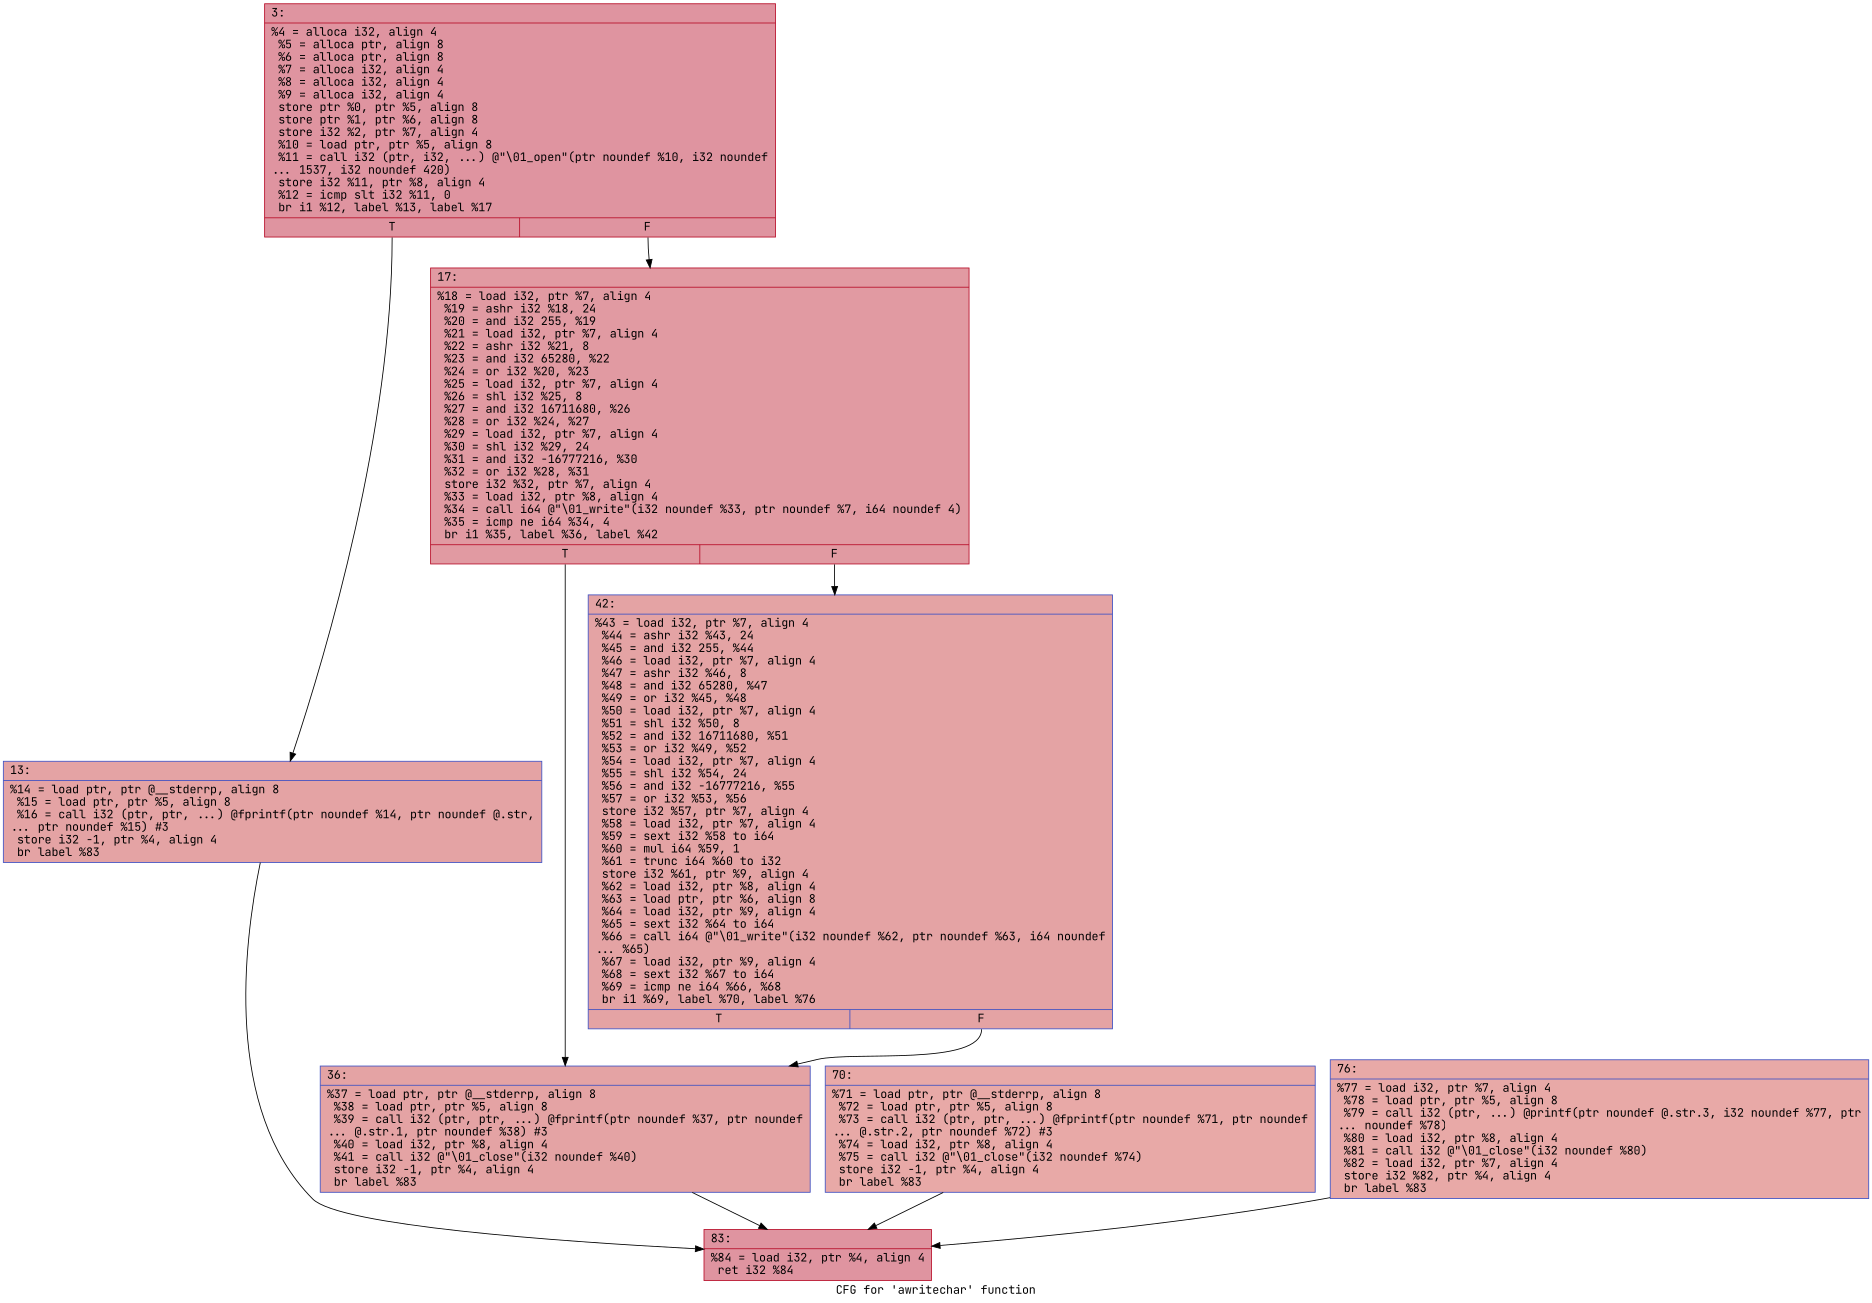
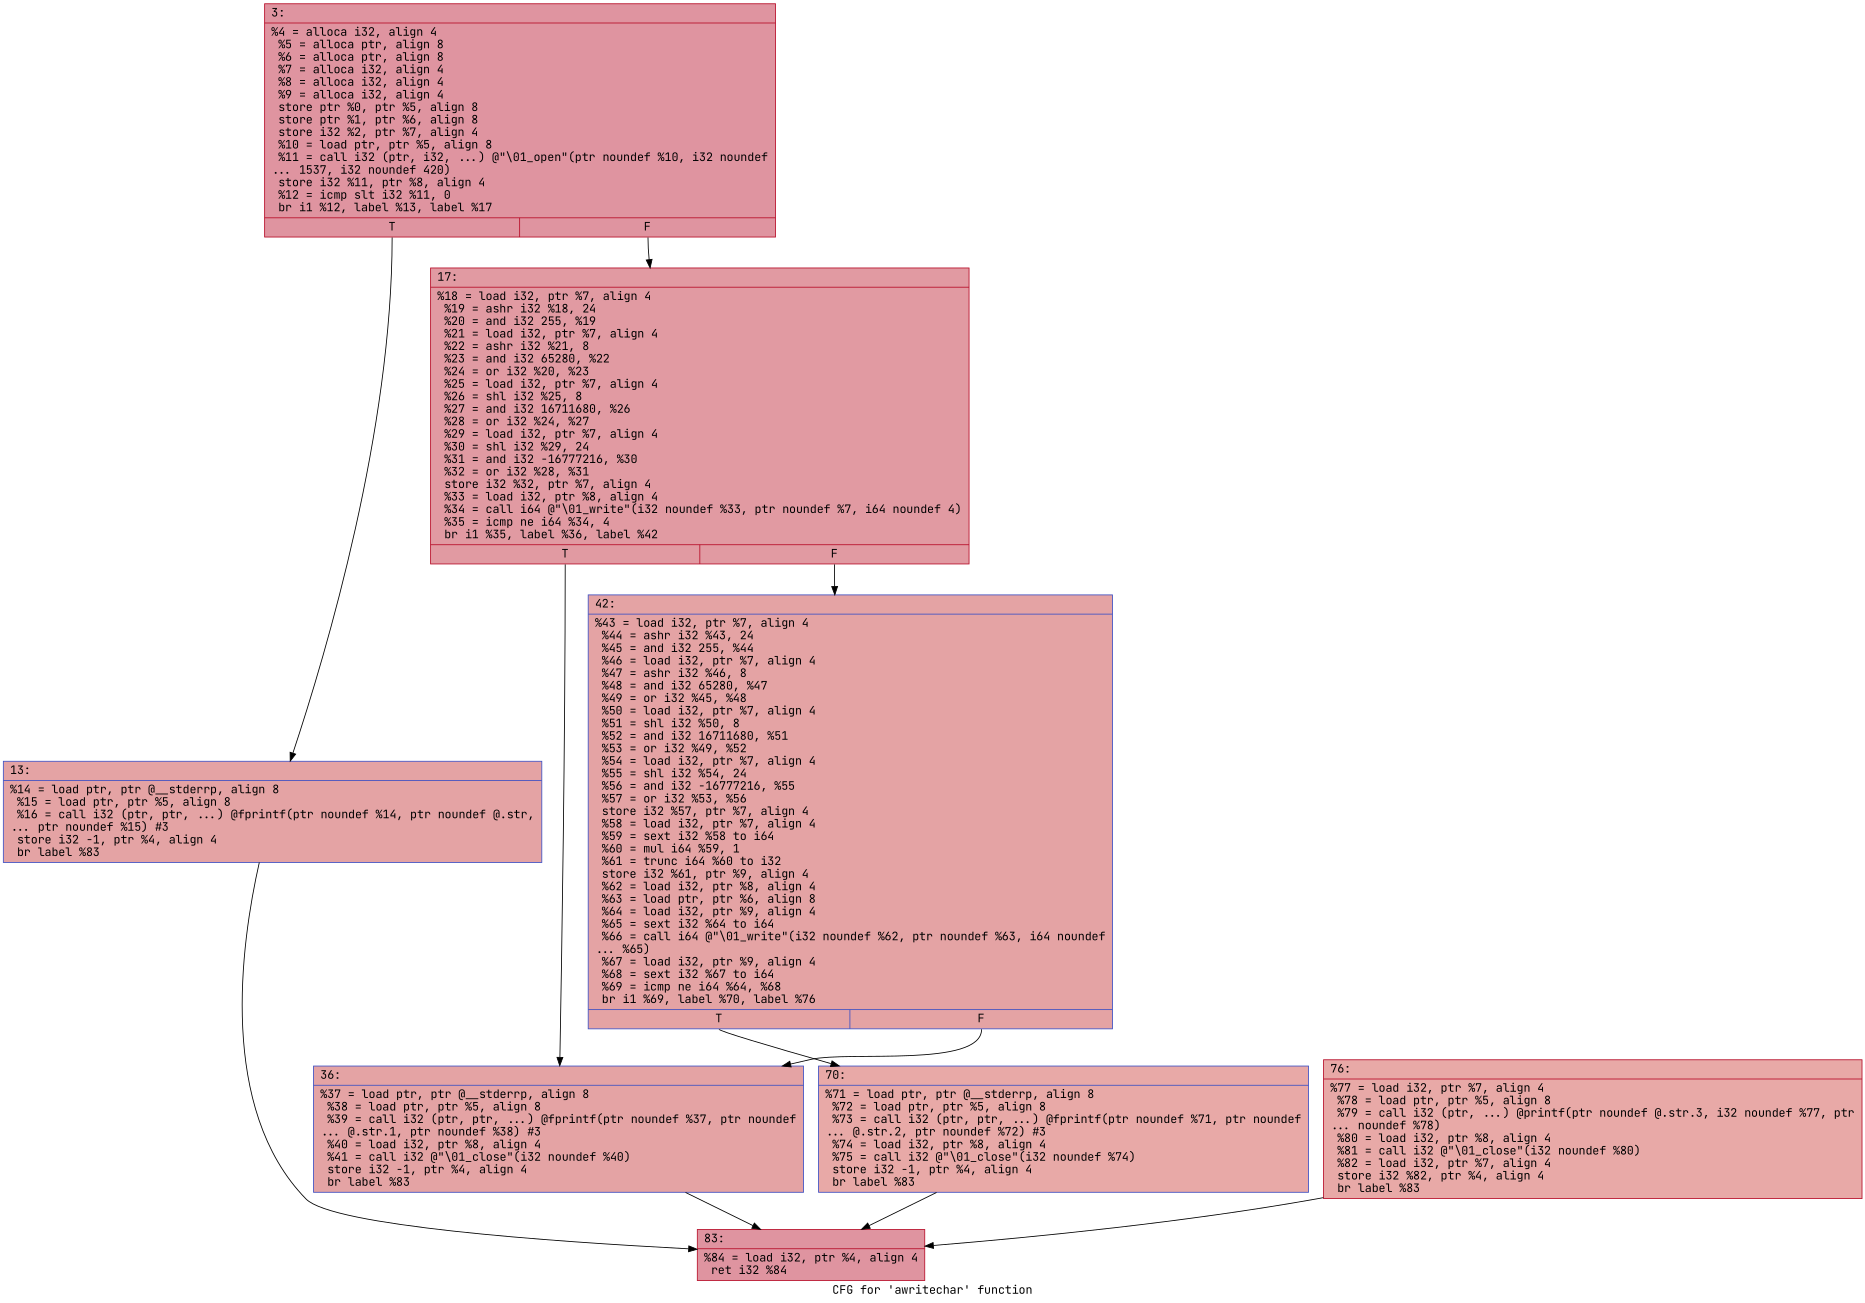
node "42:": text "%69 = icmp ne i64 %66, %68" -> "%69 = icmp ne i64 %64, %68"
edge "42:" -> "70:": added
node "76:": color #3d50c3ff -> #b70d28ff
